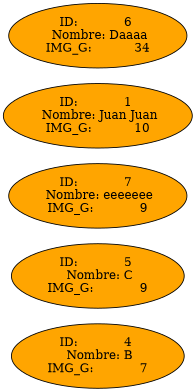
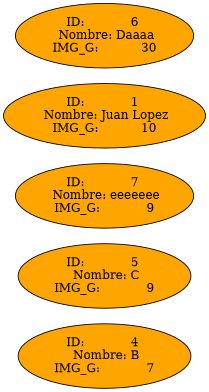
node "ID:            6 Nombre: Daaaa IMG_G:           34": label "ID:            6 Nombre: Daaaa IMG_G:           34" -> "ID:            6 Nombre: Daaaa IMG_G:           30"
node "ID:            1 Nombre: Juan Juan IMG_G:           10": label "ID:            1 Nombre: Juan Juan IMG_G:           10" -> "ID:            1 Nombre: Juan Lopez IMG_G:           10"
